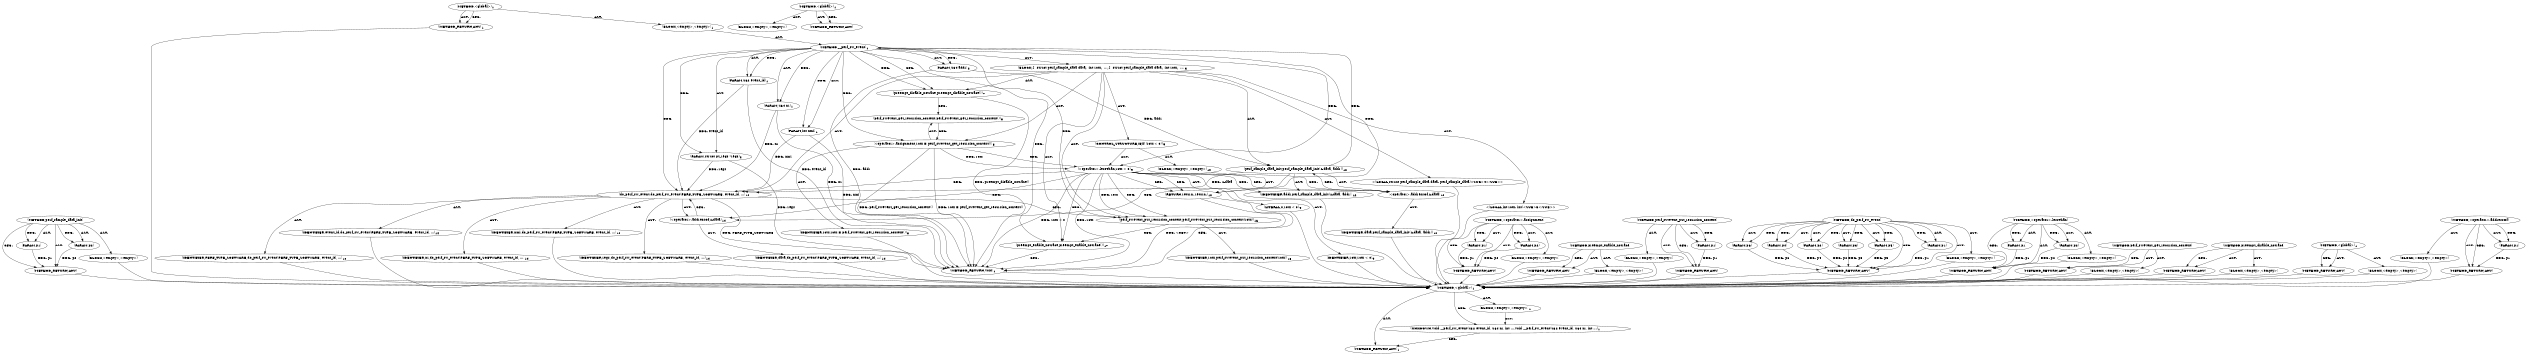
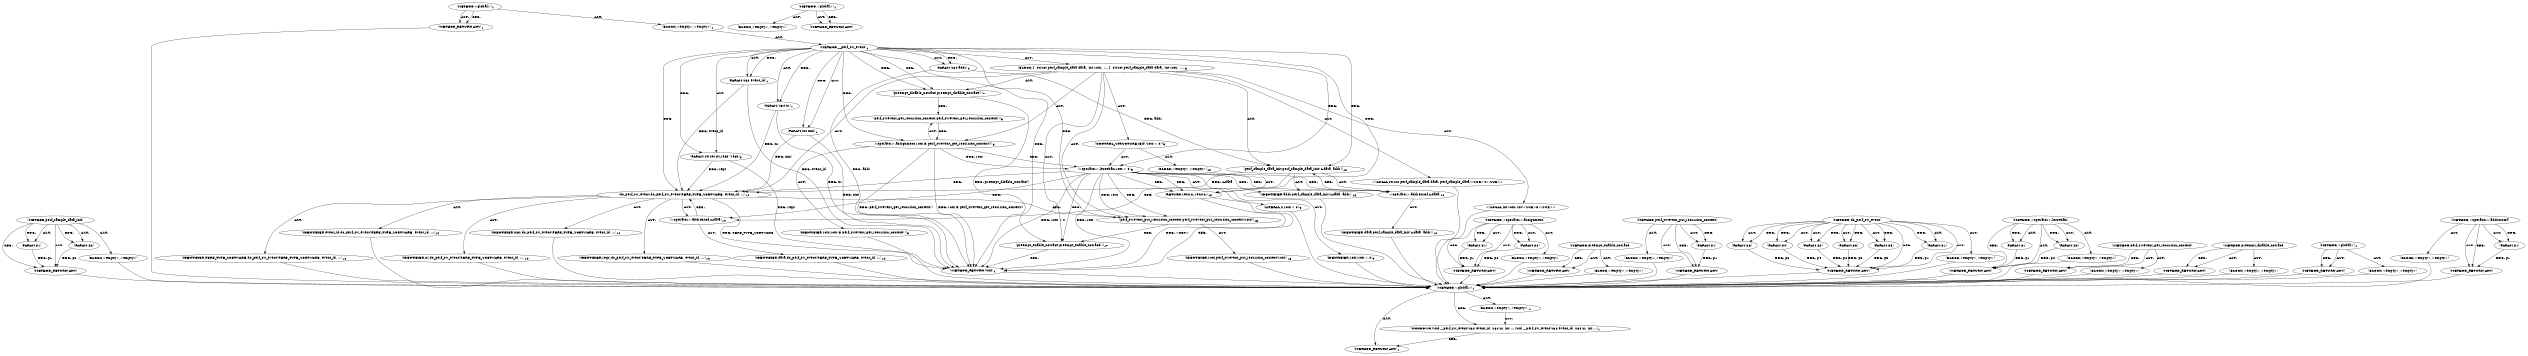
edge "(perf_sample_data_init,perf_sample_data_init(&data, addr))" -> "(METHOD,__perf_sw_event)": reversed
